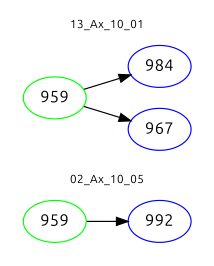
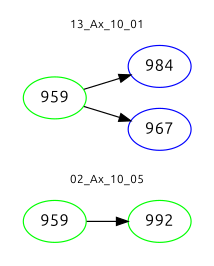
node "992": color blue -> green
